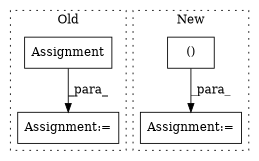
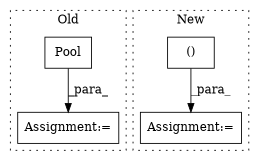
node "Assignment": label "Assignment" -> "Pool"
